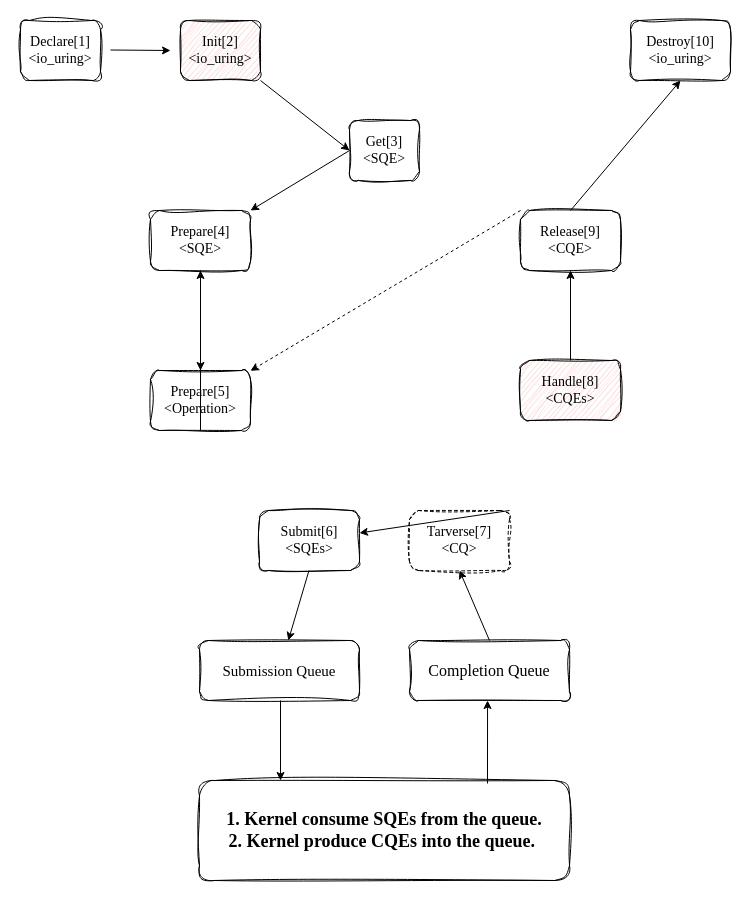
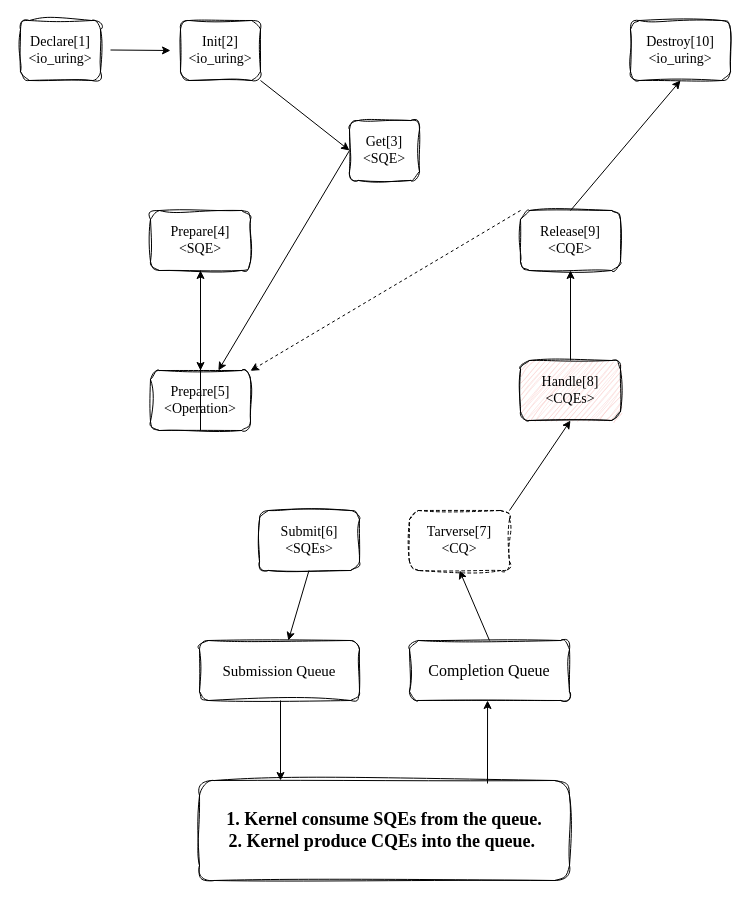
node "Init[2] <io_uring>": fillcolor #f8cecc -> #ffffff
edge "Get[3] <SQE>" -> "Prepare[4] <SQE>": now "Get[3] <SQE>" -> "Prepare[5] <Operation>"
edge "Tarverse[7] <CQ>" -> "Submit[6] <SQEs>": now "Tarverse[7] <CQ>" -> "Handle[8] <CQEs>"
